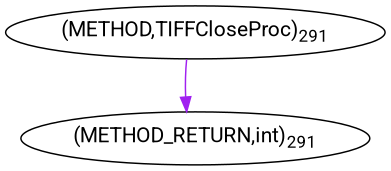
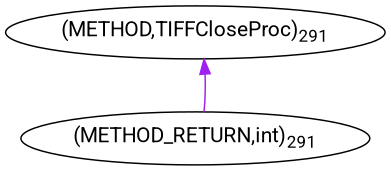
edge "(METHOD,TIFFCloseProc)" -> "(METHOD_RETURN,int)": reversed
